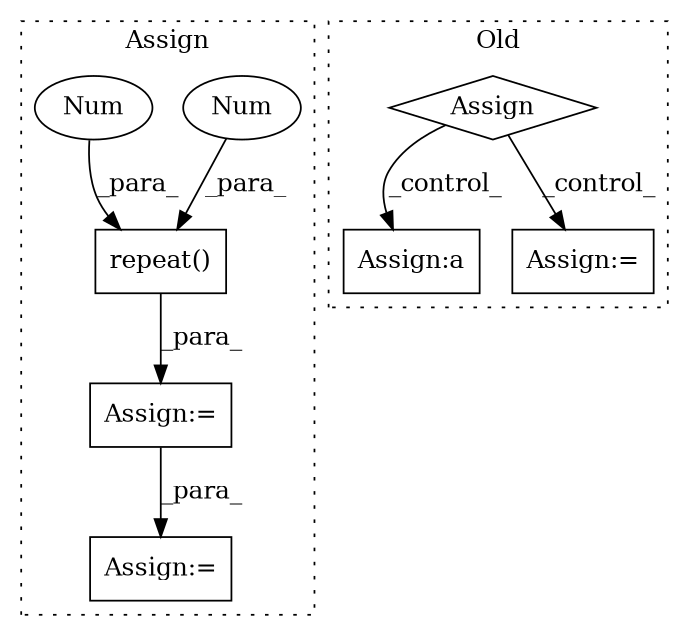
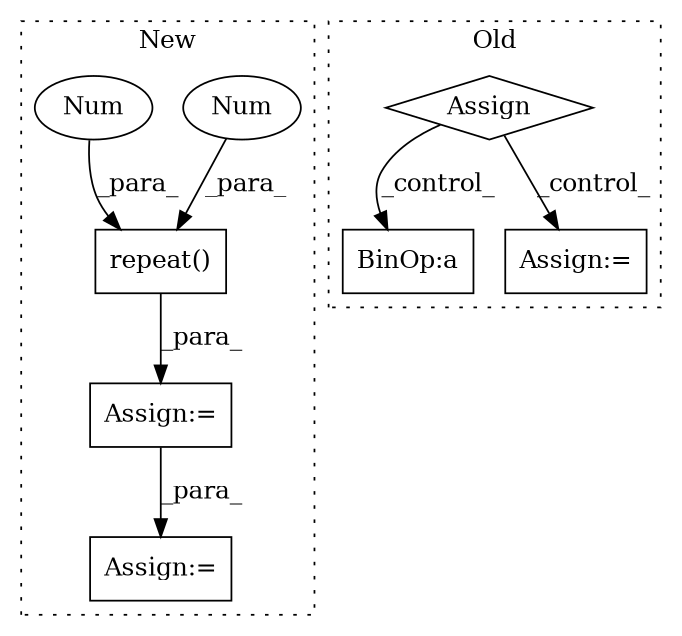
cluster "Assign": label "Assign" -> "New"
node "Assign:a": label "Assign:a" -> "BinOp:a"
